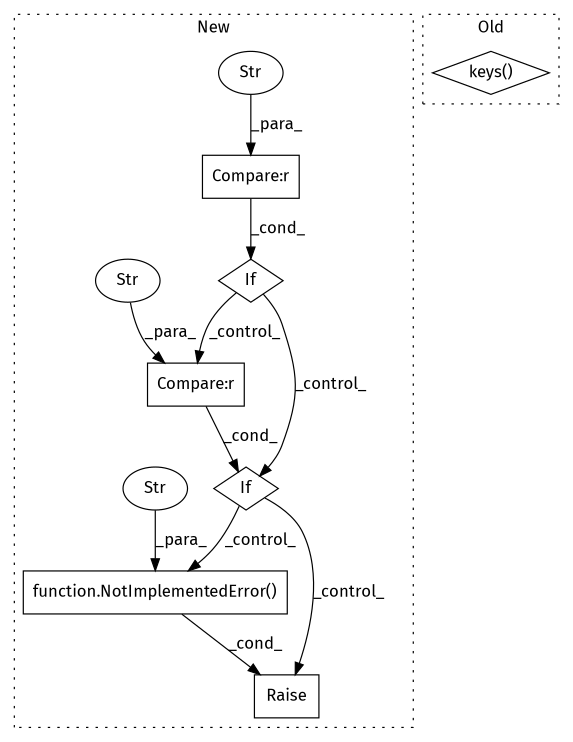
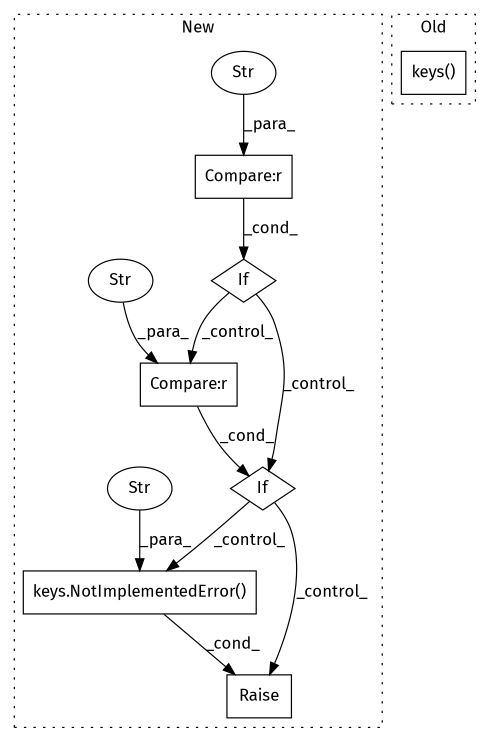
node "keys()": shape diamond -> box
node "function.NotImplementedError()": label "function.NotImplementedError()" -> "keys.NotImplementedError()"
